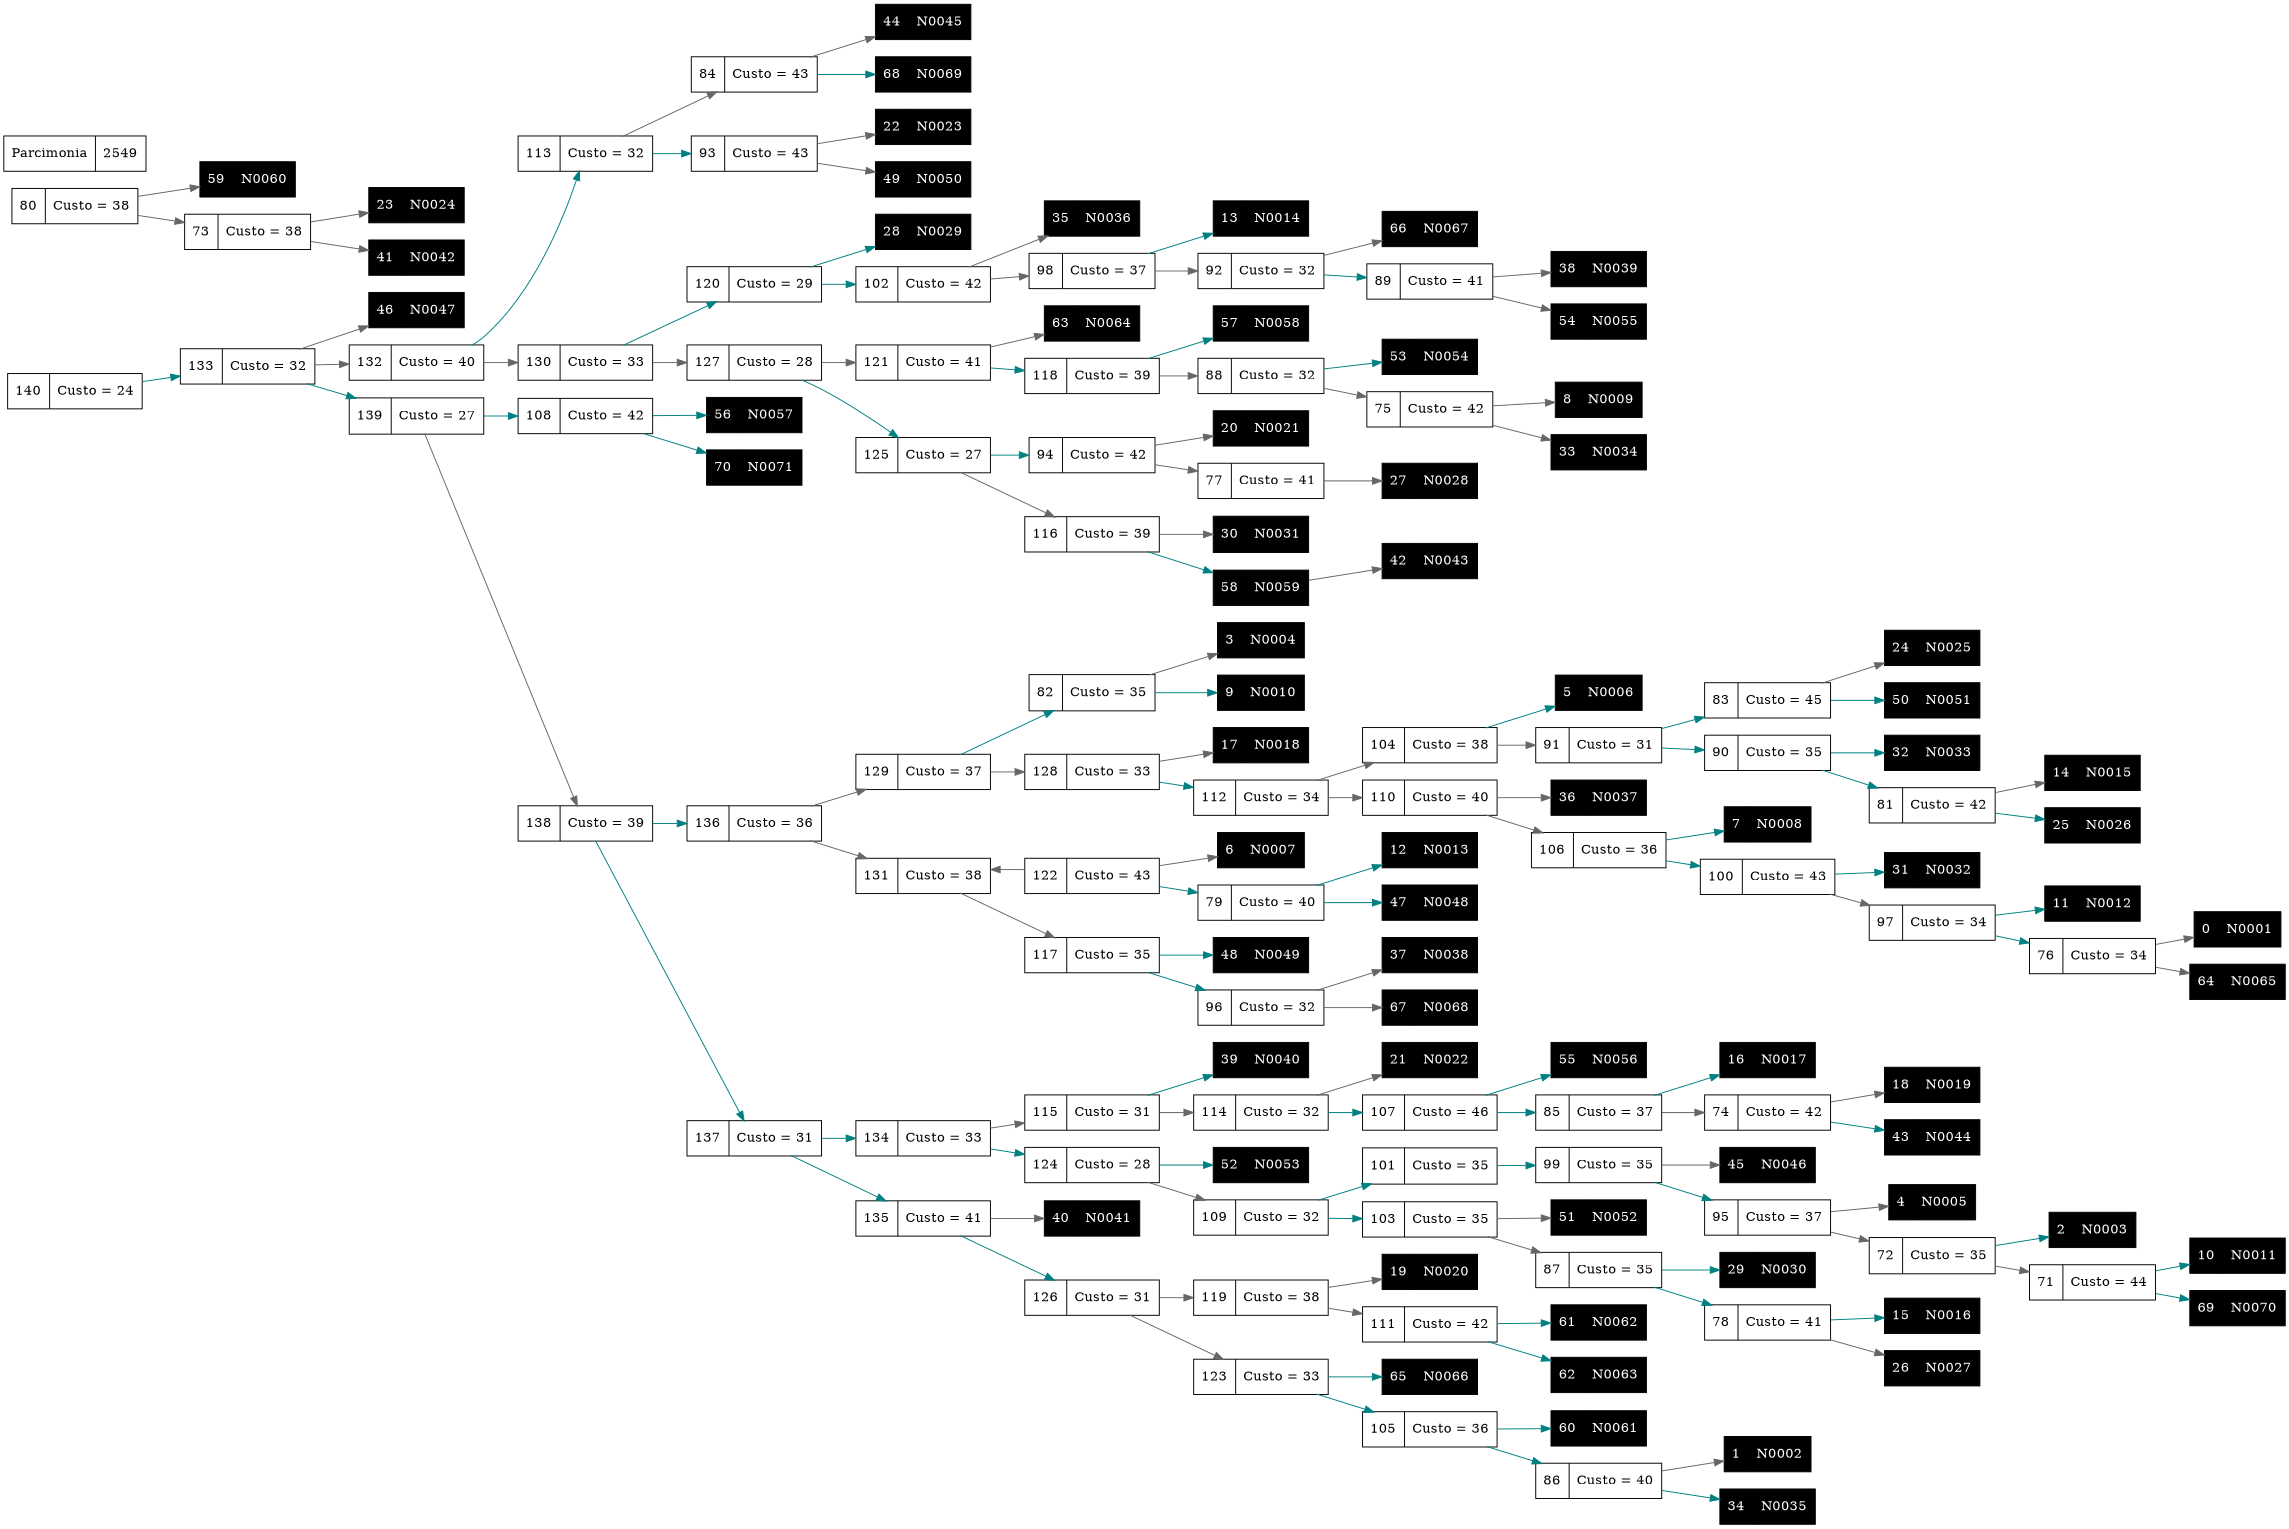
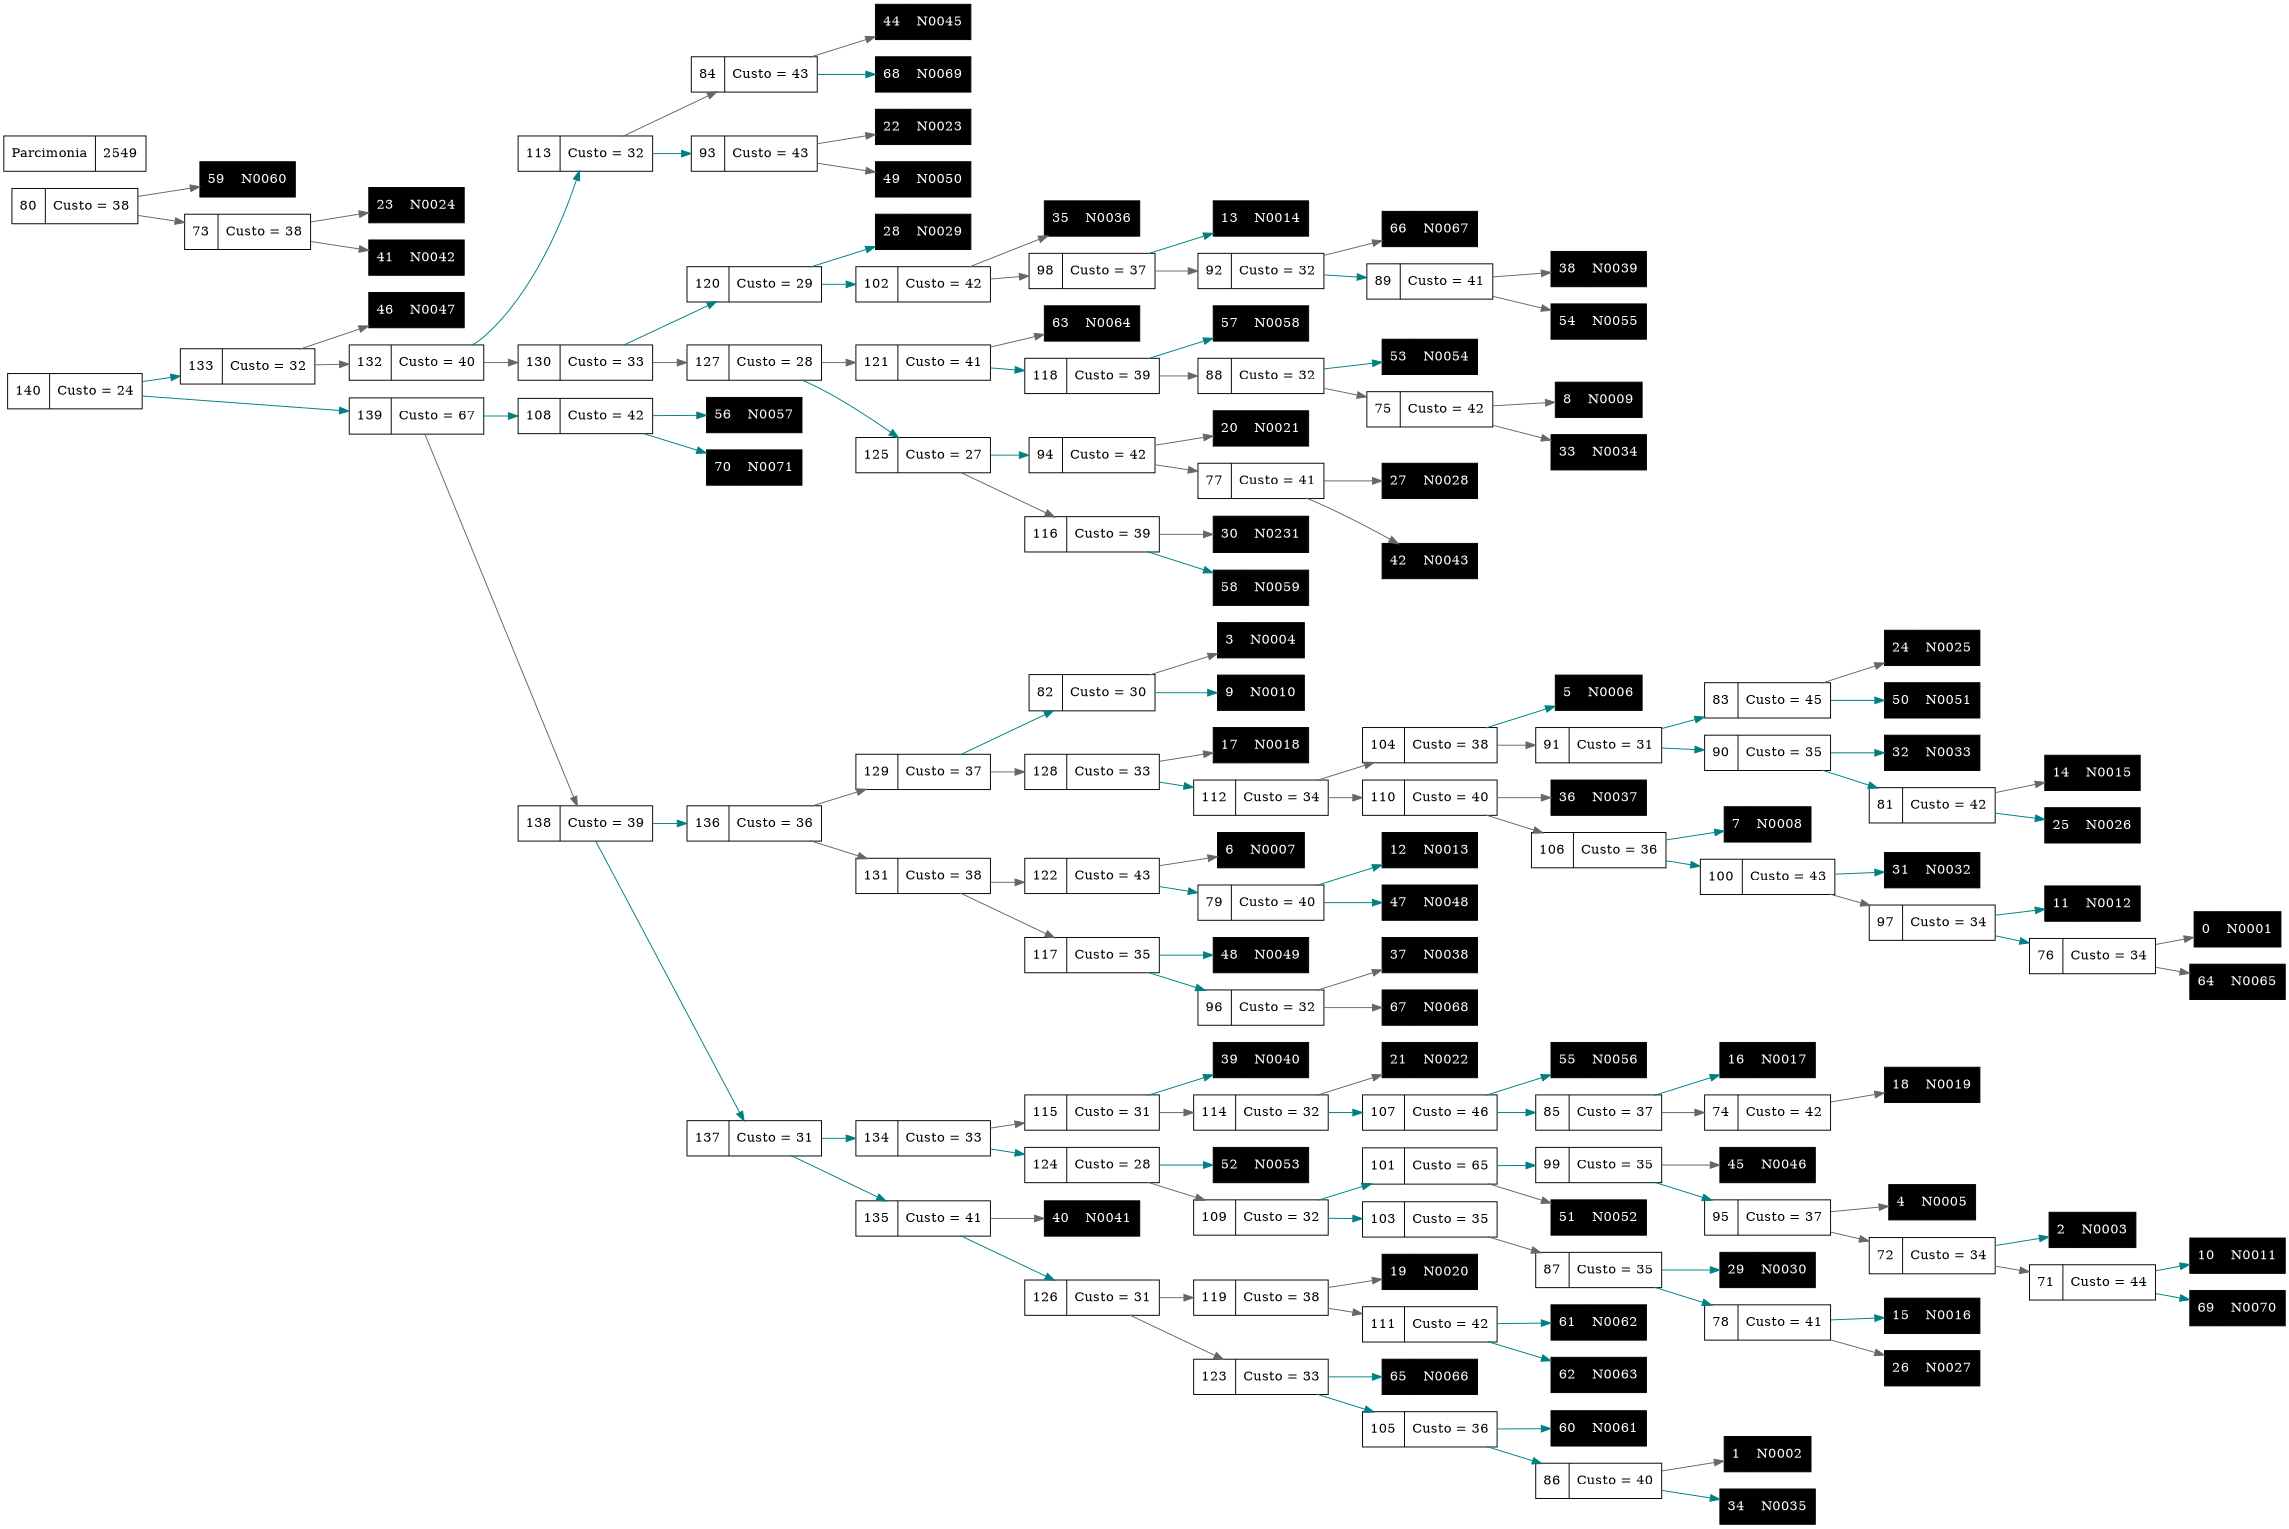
edge "133" -> "139": now "140" -> "139"
node "139": text "Custo = 27" -> "Custo = 67"
node "30": text "N0031" -> "N0231"
edge "58" -> "42": now "77" -> "42"
node "82": text "Custo = 35" -> "Custo = 30"
edge "122" -> "131": reversed
node "43": removed
node "101": text "Custo = 35" -> "Custo = 65"
edge "103" -> "51": now "101" -> "51"
node "72": text "Custo = 35" -> "Custo = 34"
